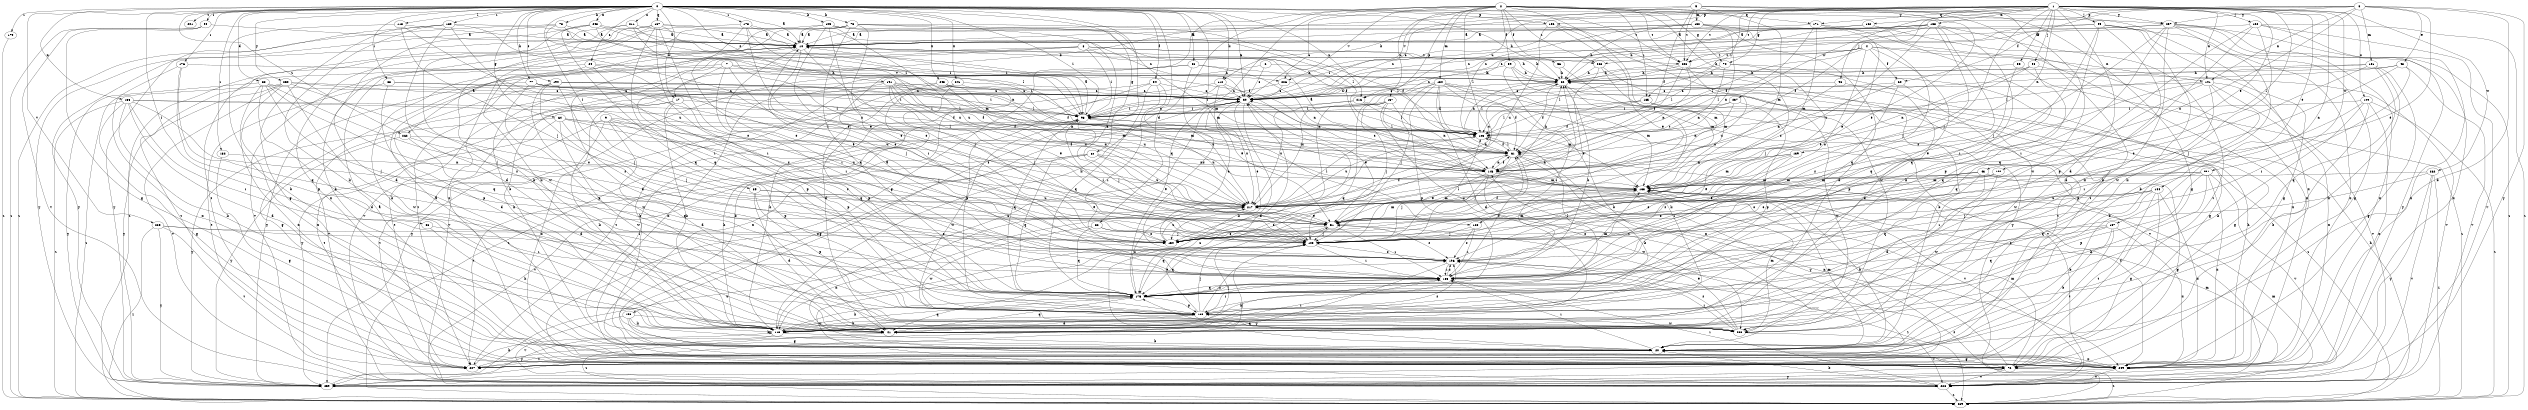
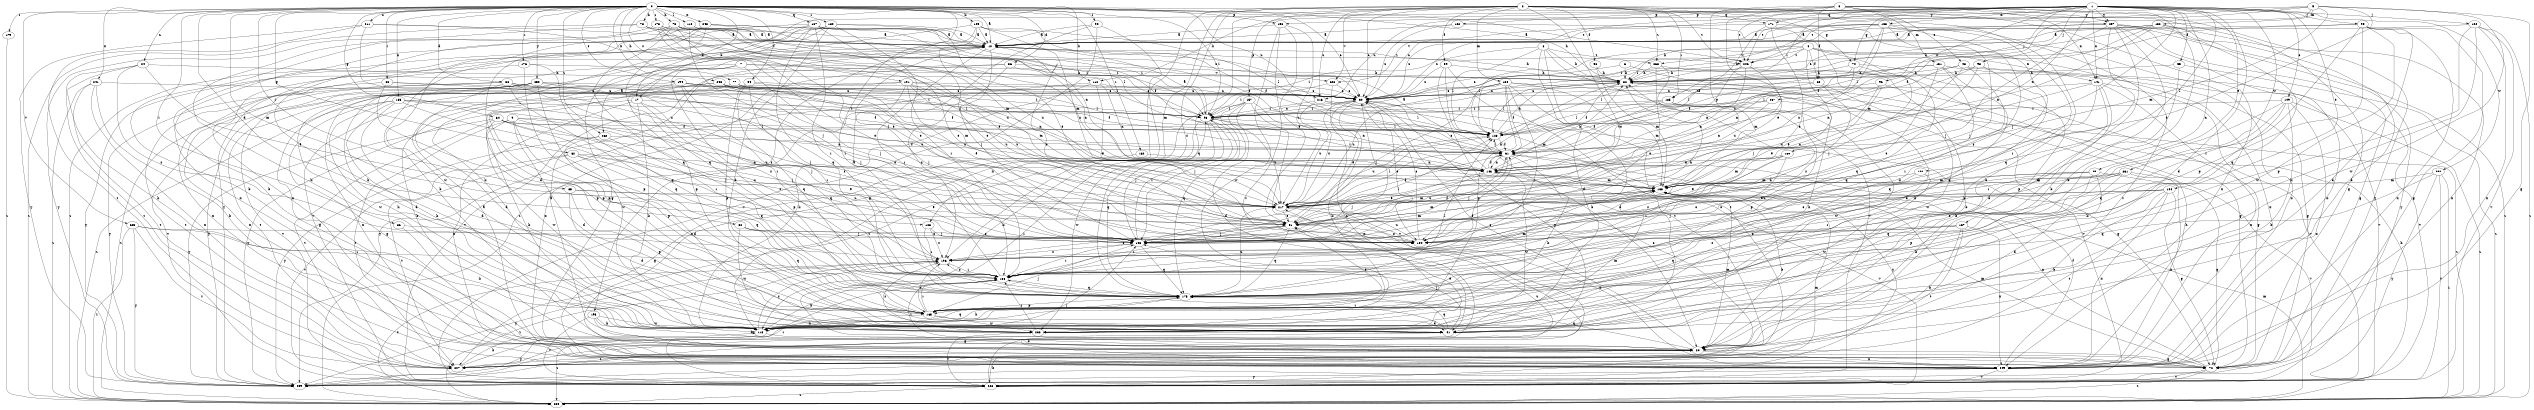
node "201": removed
edge "131" -> "123": label "l" -> "p"
edge "102" -> "175": now "149" -> "175"
